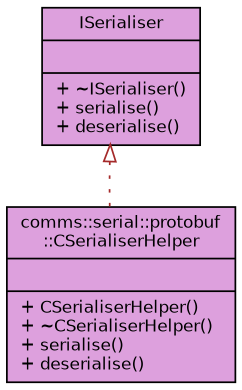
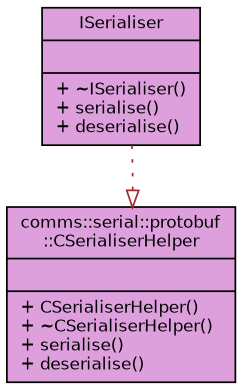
edge "comms::serial::protobuf" -> "ISerialiser": reversed
